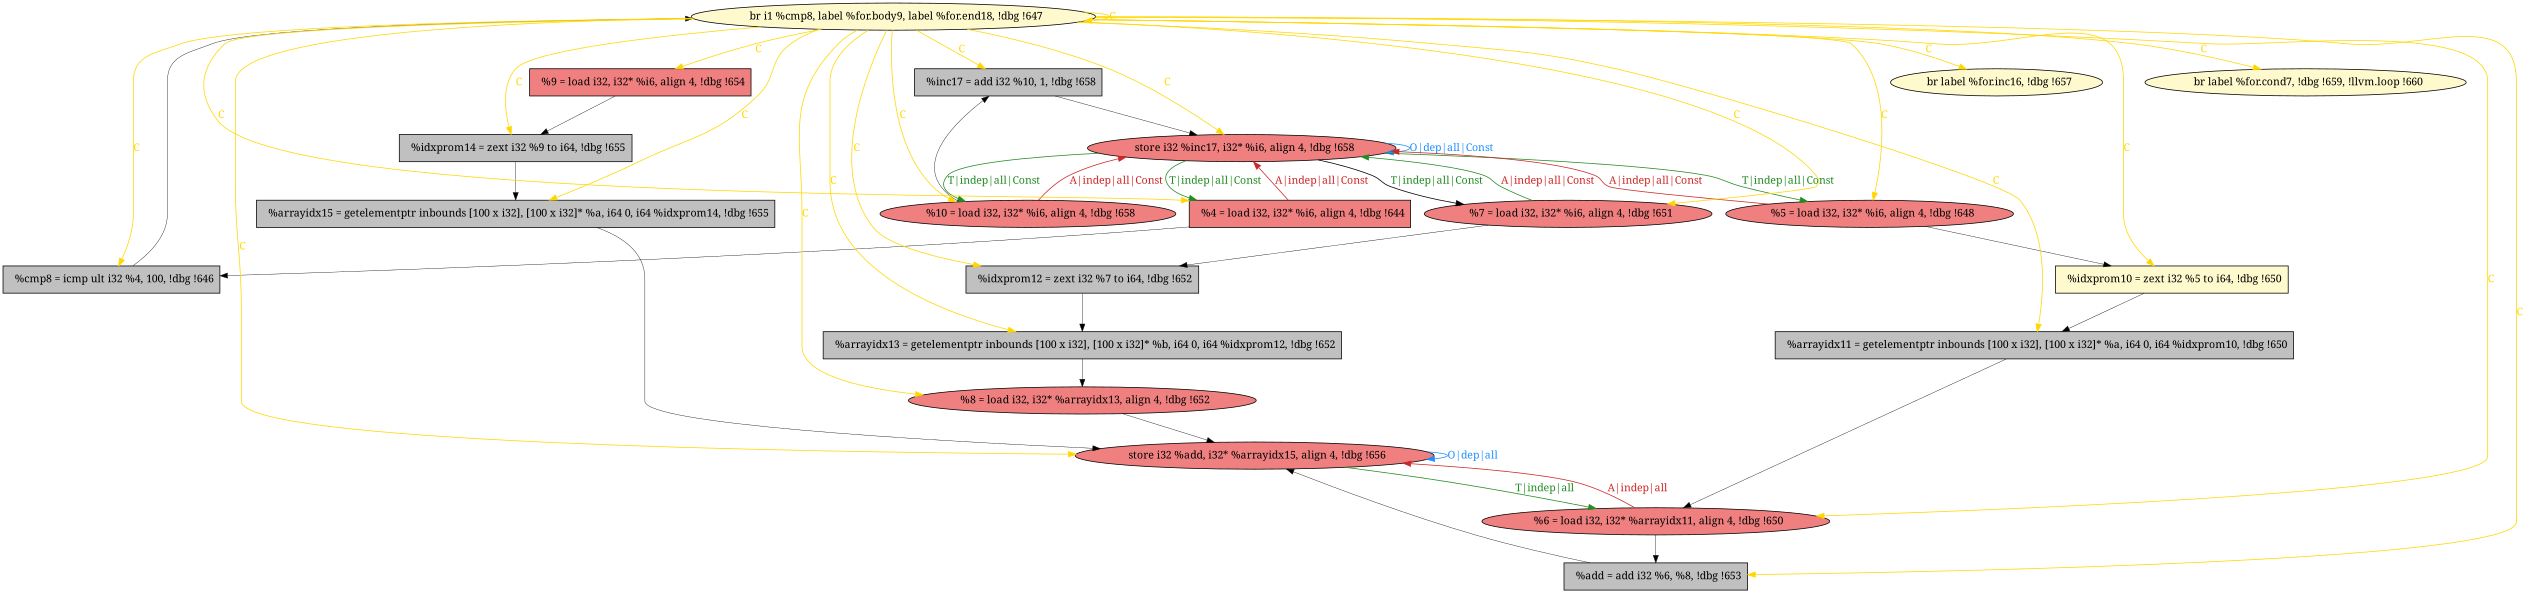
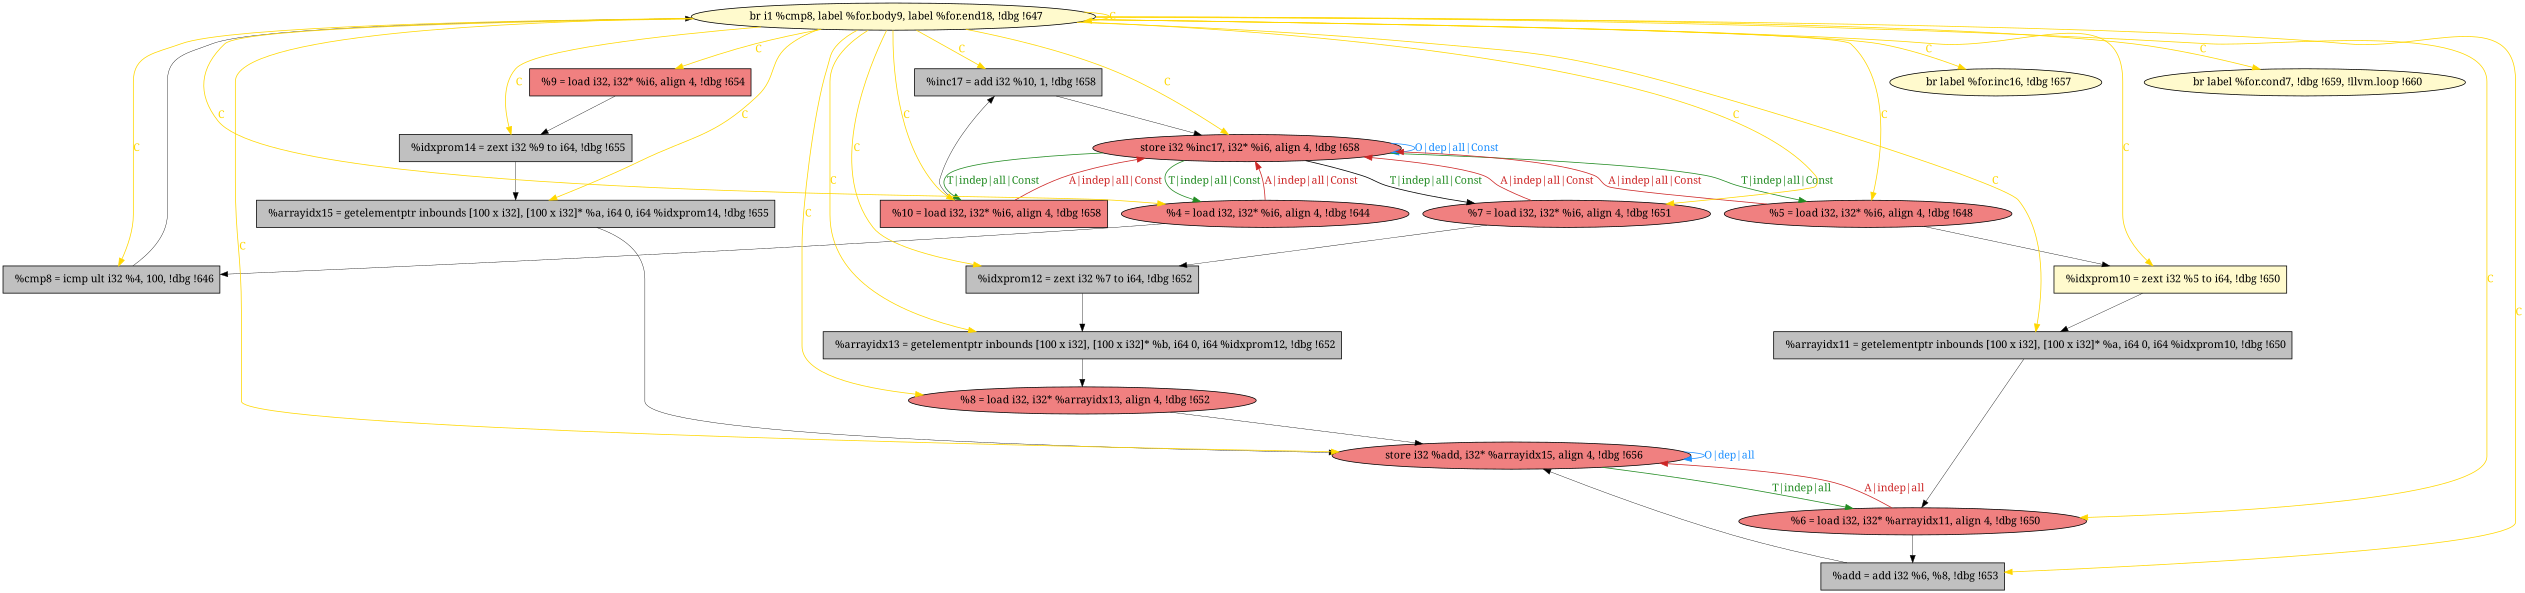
edge "%7 = load i32, i32* %i6, align 4, !dbg !651" -> "store i32 %inc17, i32* %i6, align 4, !dbg !658": color forestgreen -> firebrick3
node "%10 = load i32, i32* %i6, align 4, !dbg !658": shape ellipse -> box
node "%4 = load i32, i32* %i6, align 4, !dbg !644": shape box -> ellipse
